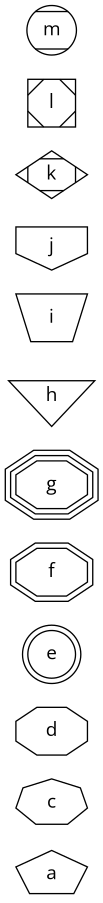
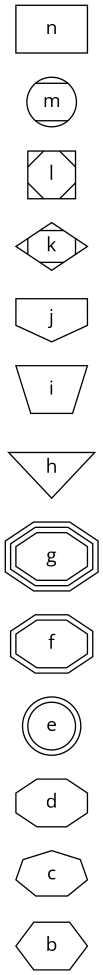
node "n": added
node "a": removed
node "b": added
